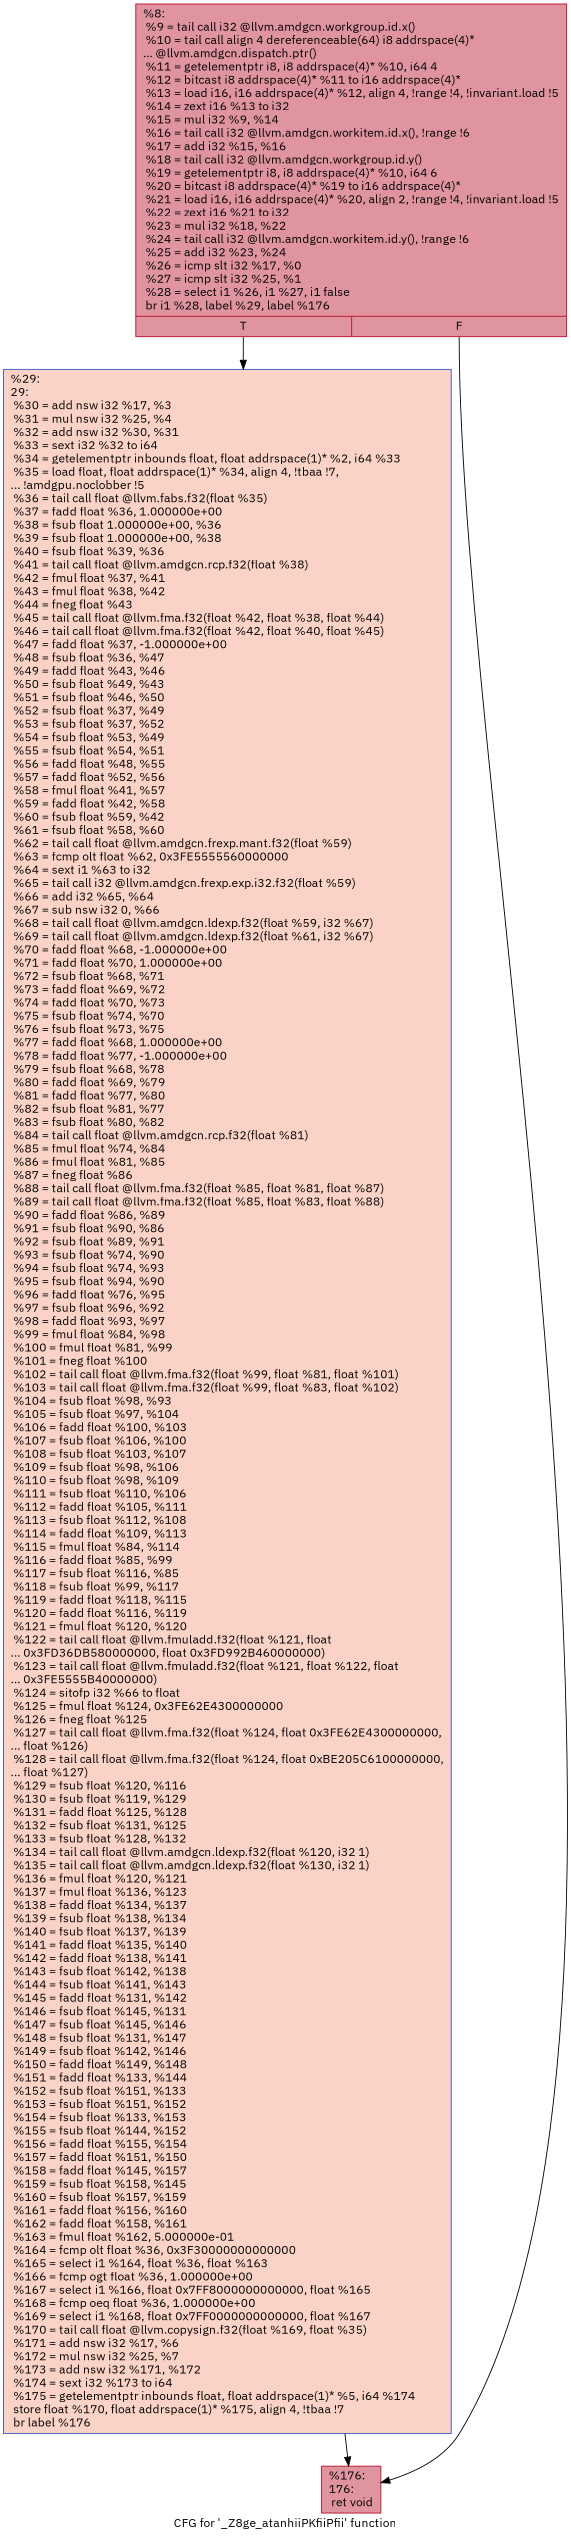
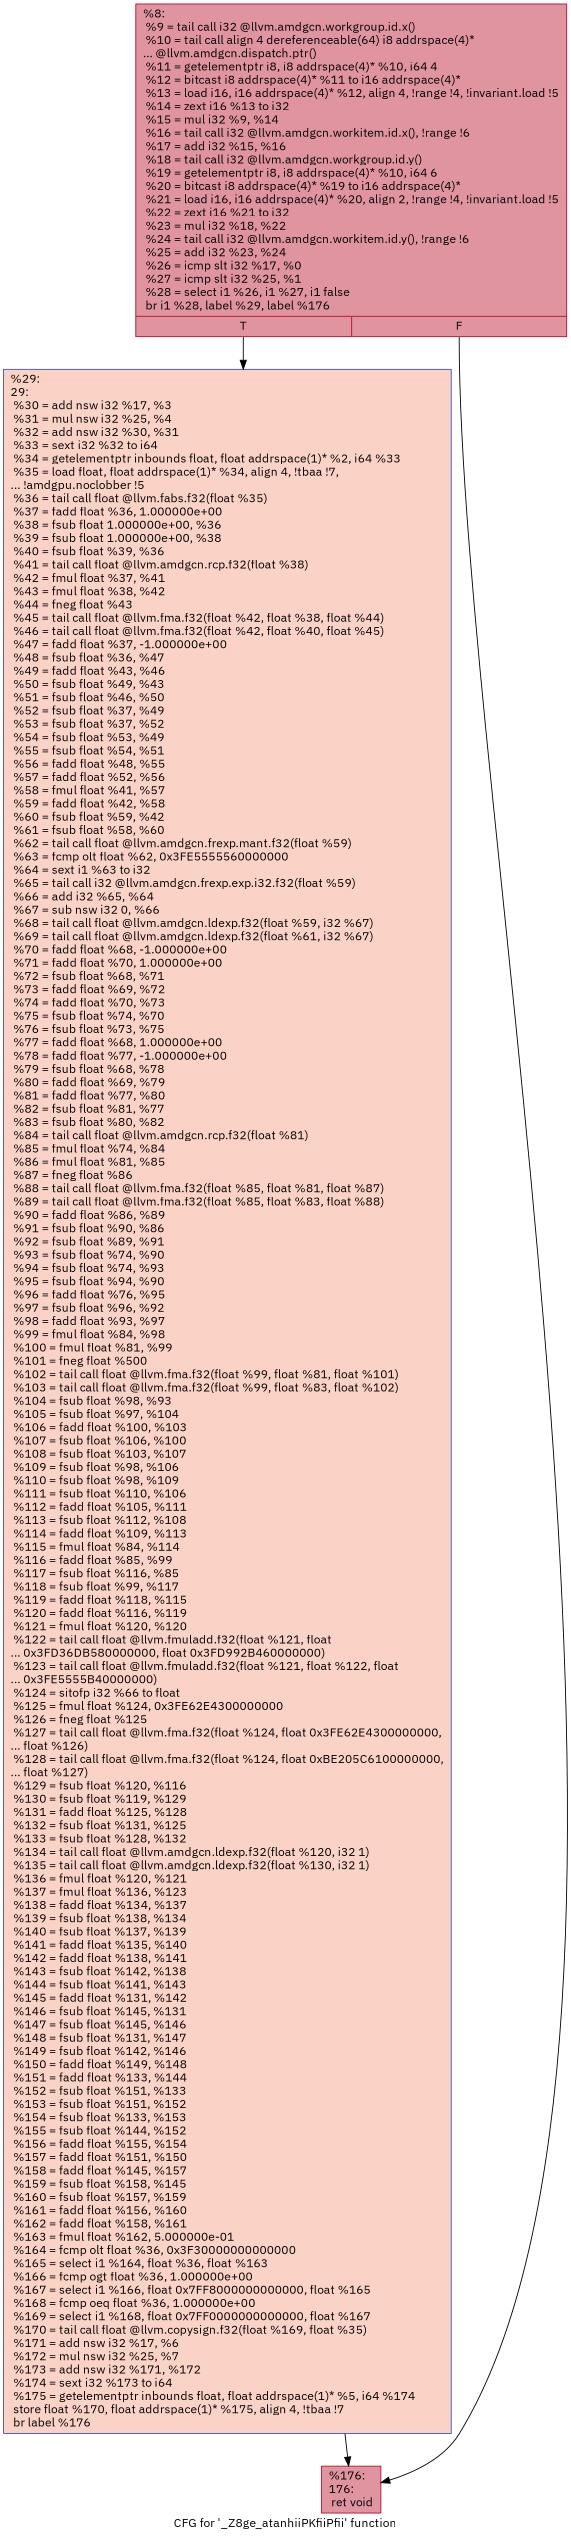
node "%29:": text "%101 = fneg float %100" -> "%101 = fneg float %500"
